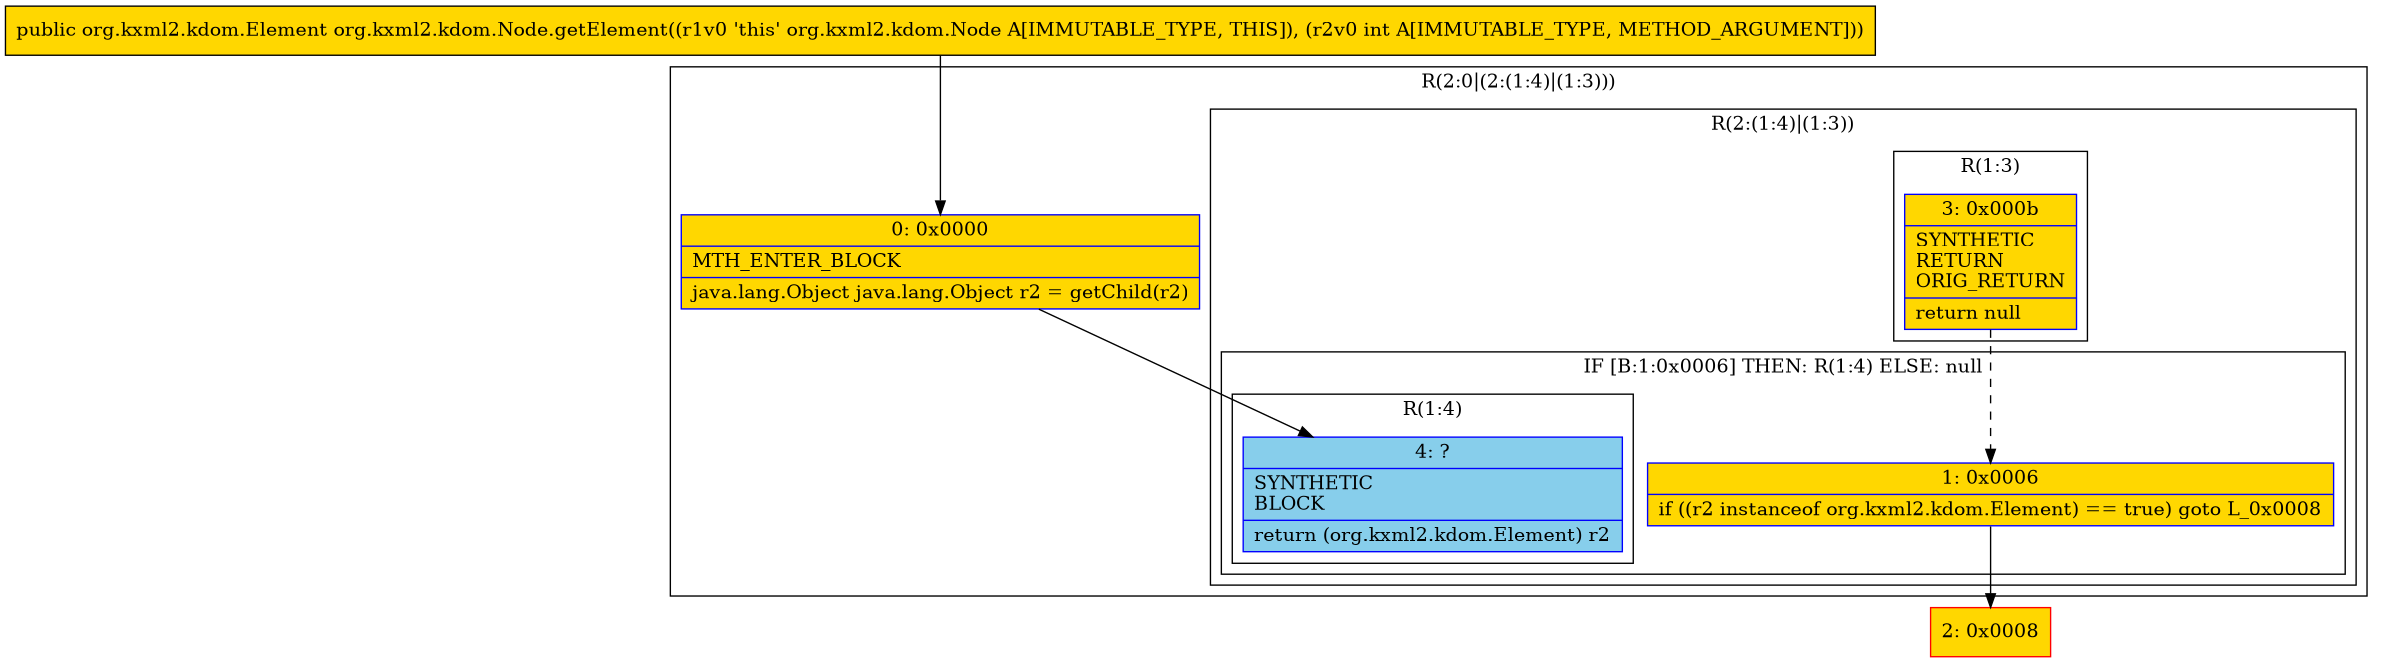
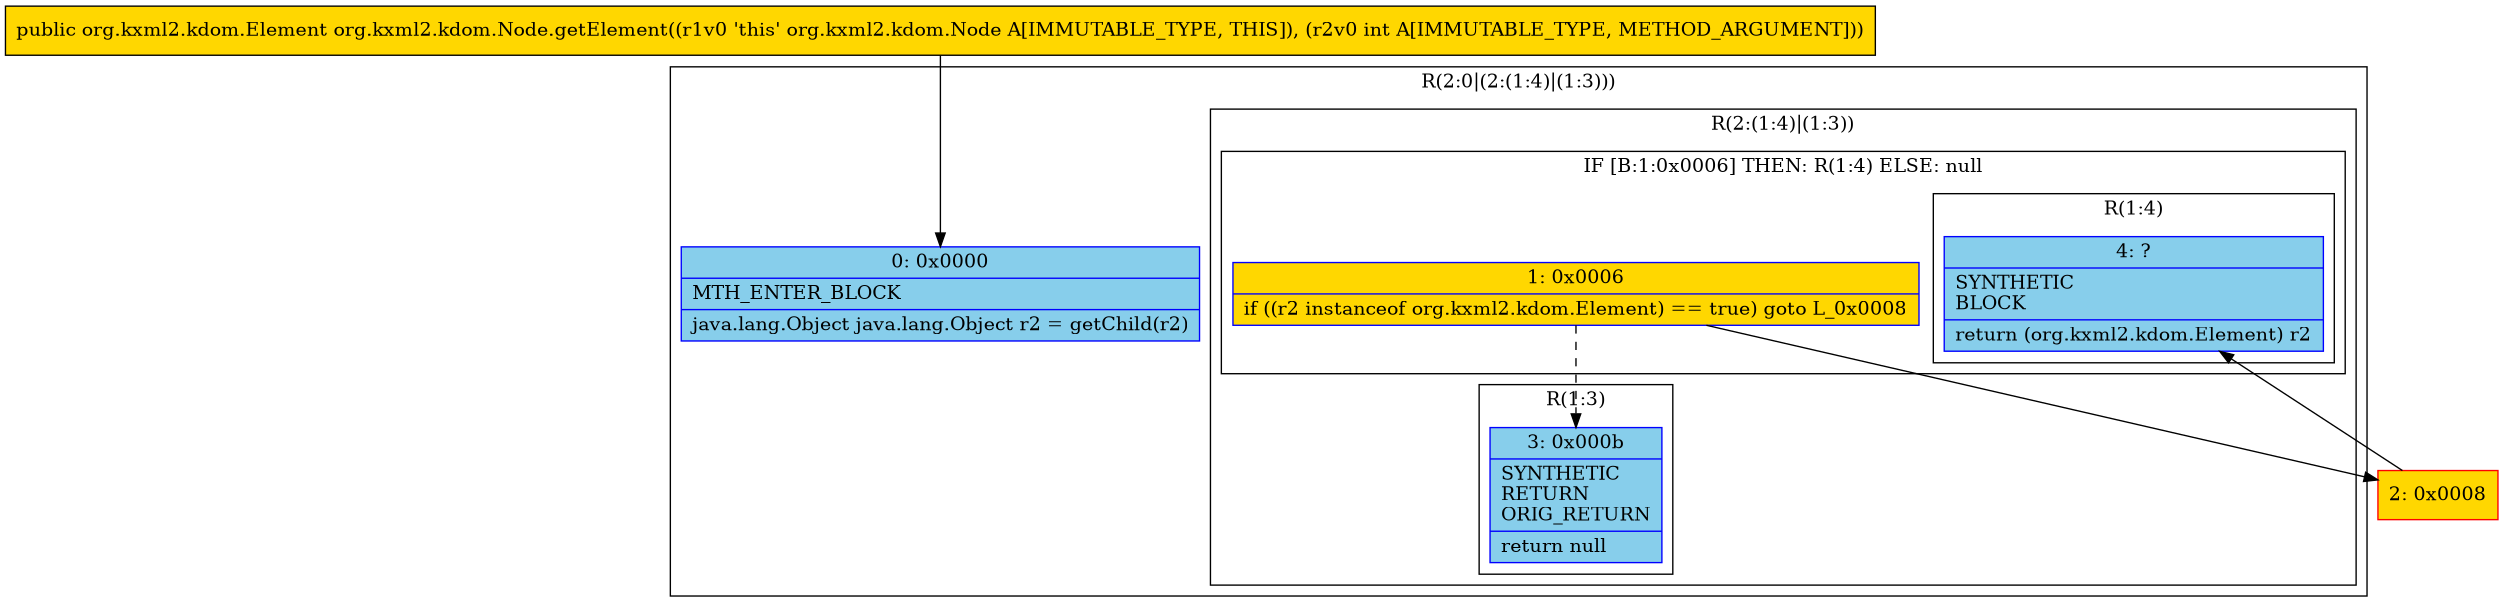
node "0: 0x0000": fillcolor gold -> skyblue
node "3: 0x000b": fillcolor gold -> skyblue
edge "0: 0x0000" -> "4: ?": now "2: 0x0008" -> "4: ?"
edge "3: 0x000b" -> "1: 0x0006": reversed
